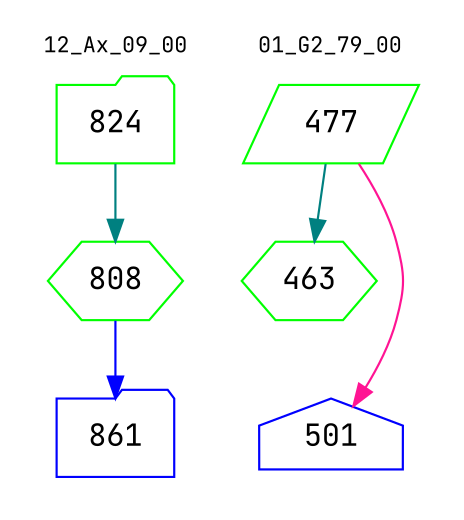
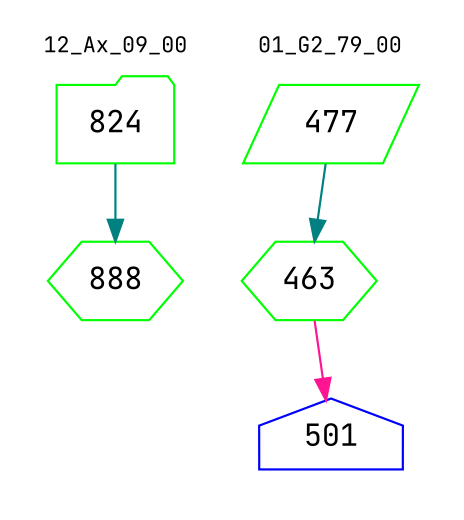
edge "477" -> "501": now "463" -> "501"
node "808": label "808" -> "888"
node "861": removed
